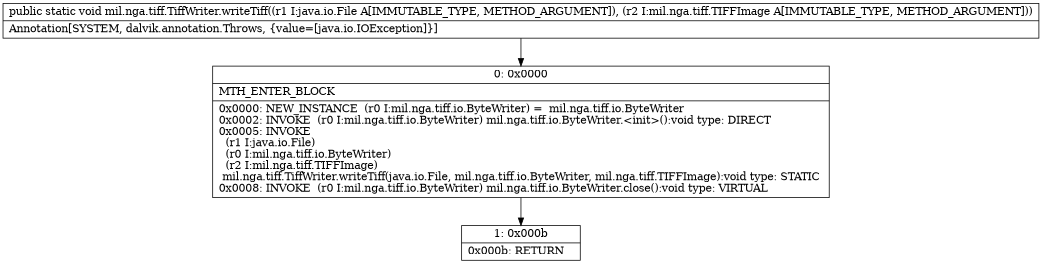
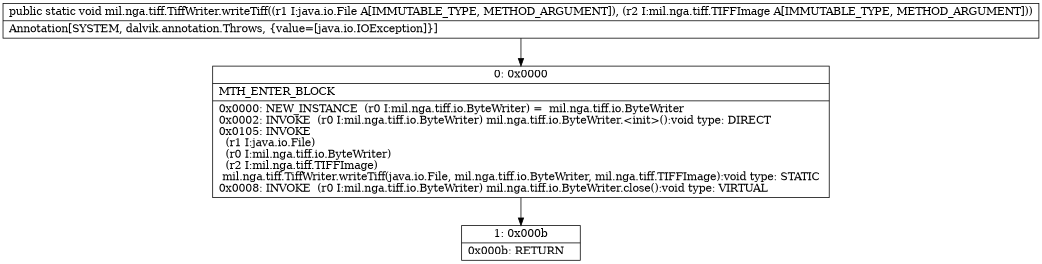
node "0: 0x0000": text "0x0005: INVOKE" -> "0x0105: INVOKE"
